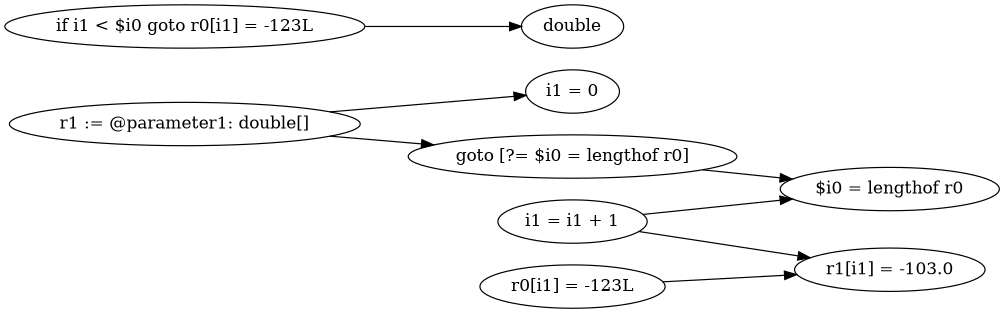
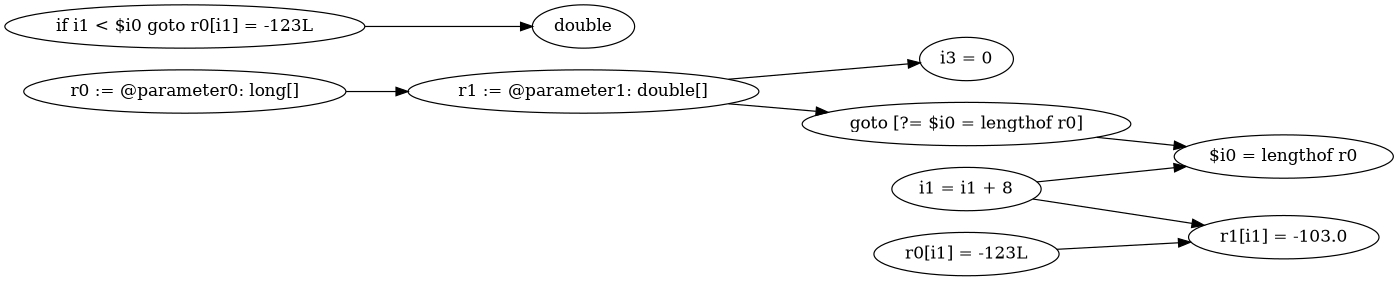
node "r0 := @parameter0: long[]": added
node "i1 = 0": label "i1 = 0" -> "i3 = 0"
node "i1 = i1 + 1": label "i1 = i1 + 1" -> "i1 = i1 + 8"
